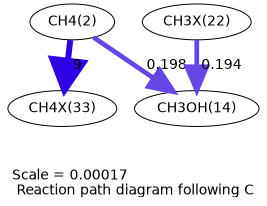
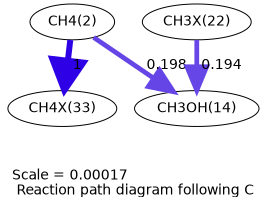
edge "CH4(2)" -> "CH4X(33)": label " 9" -> " 1"
